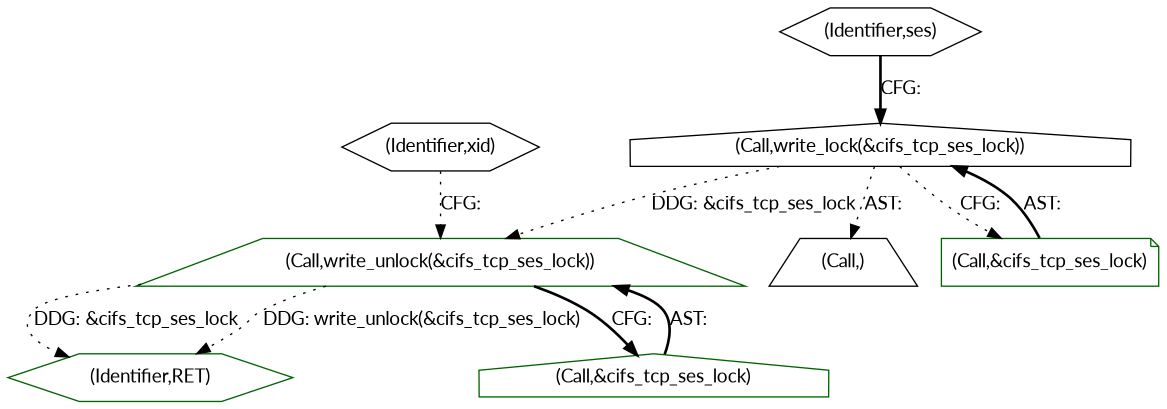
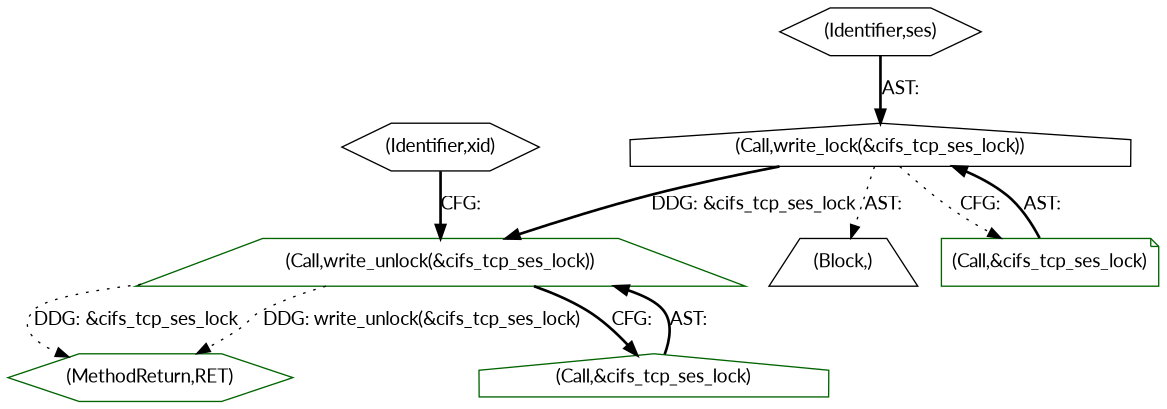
edge "(Identifier,ses)" -> "(Call,write_lock(&cifs_tcp_ses_lock))": label "CFG: " -> "AST: "
edge "(Call,write_lock(&cifs_tcp_ses_lock))" -> "(Call,write_unlock(&cifs_tcp_ses_lock))": style dotted -> bold
edge "(Identifier,xid)" -> "(Call,write_unlock(&cifs_tcp_ses_lock))": style dotted -> bold
node "(Call,)": label "(Call,)" -> "(Block,)"
node "(Identifier,RET)": label "(Identifier,RET)" -> "(MethodReturn,RET)"
